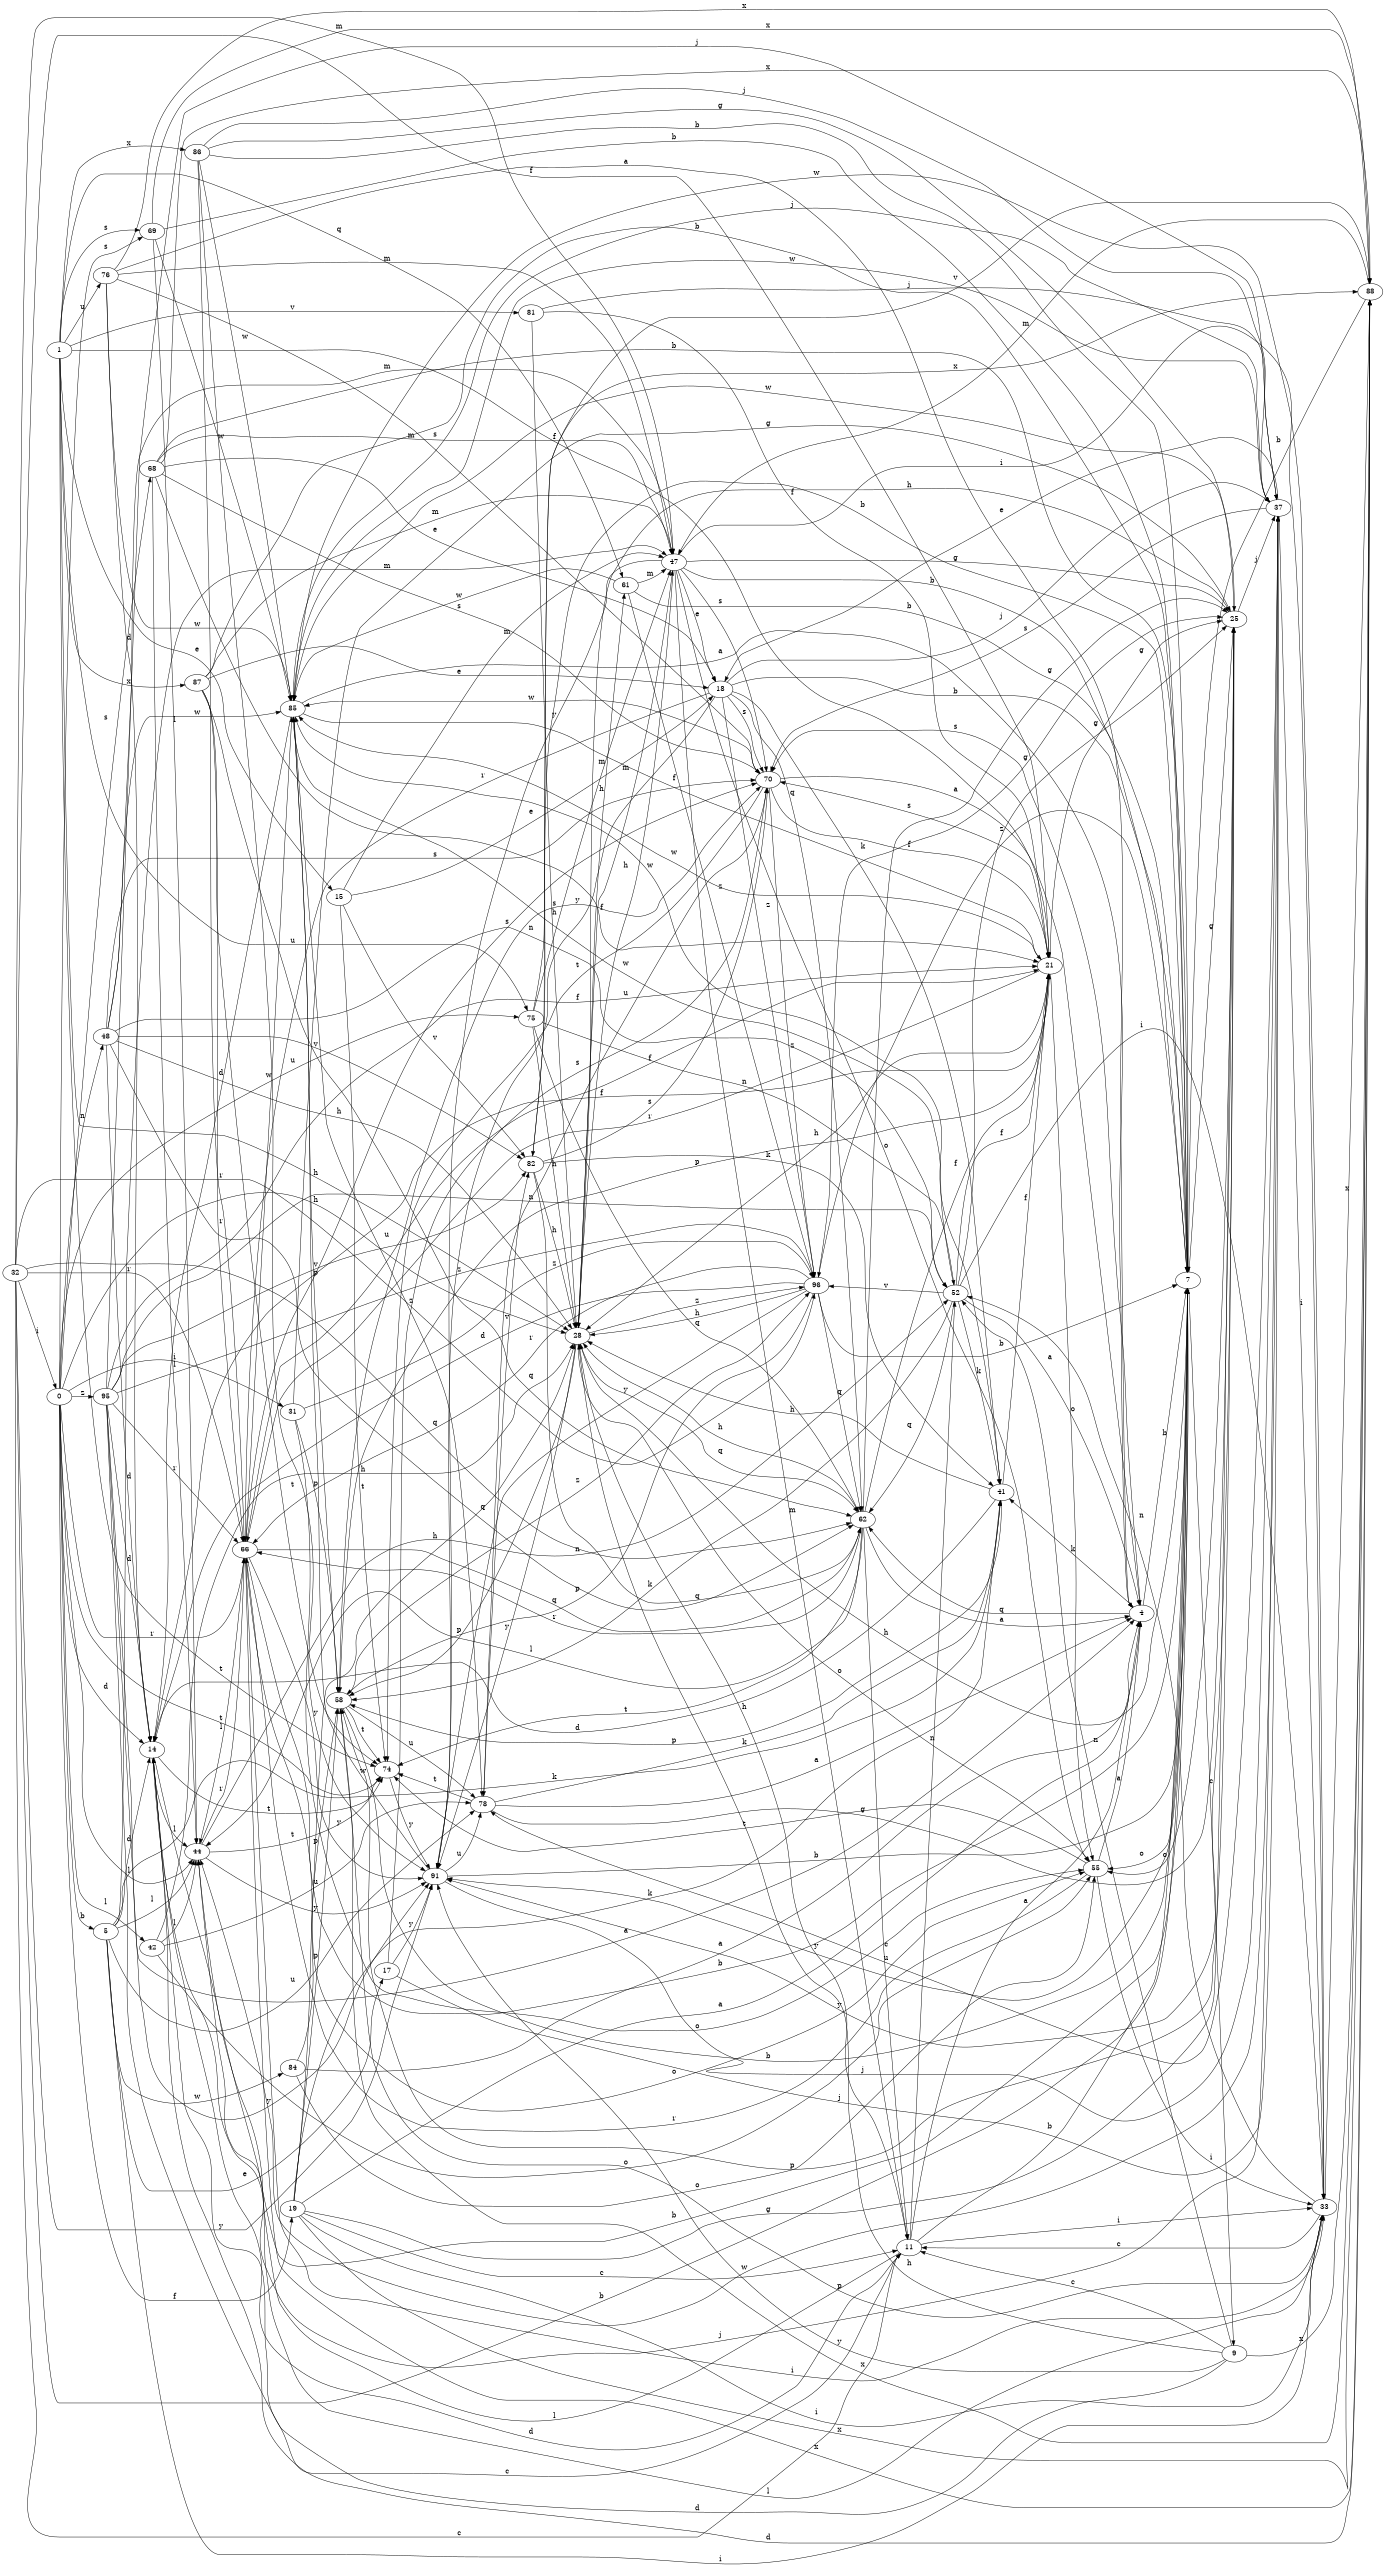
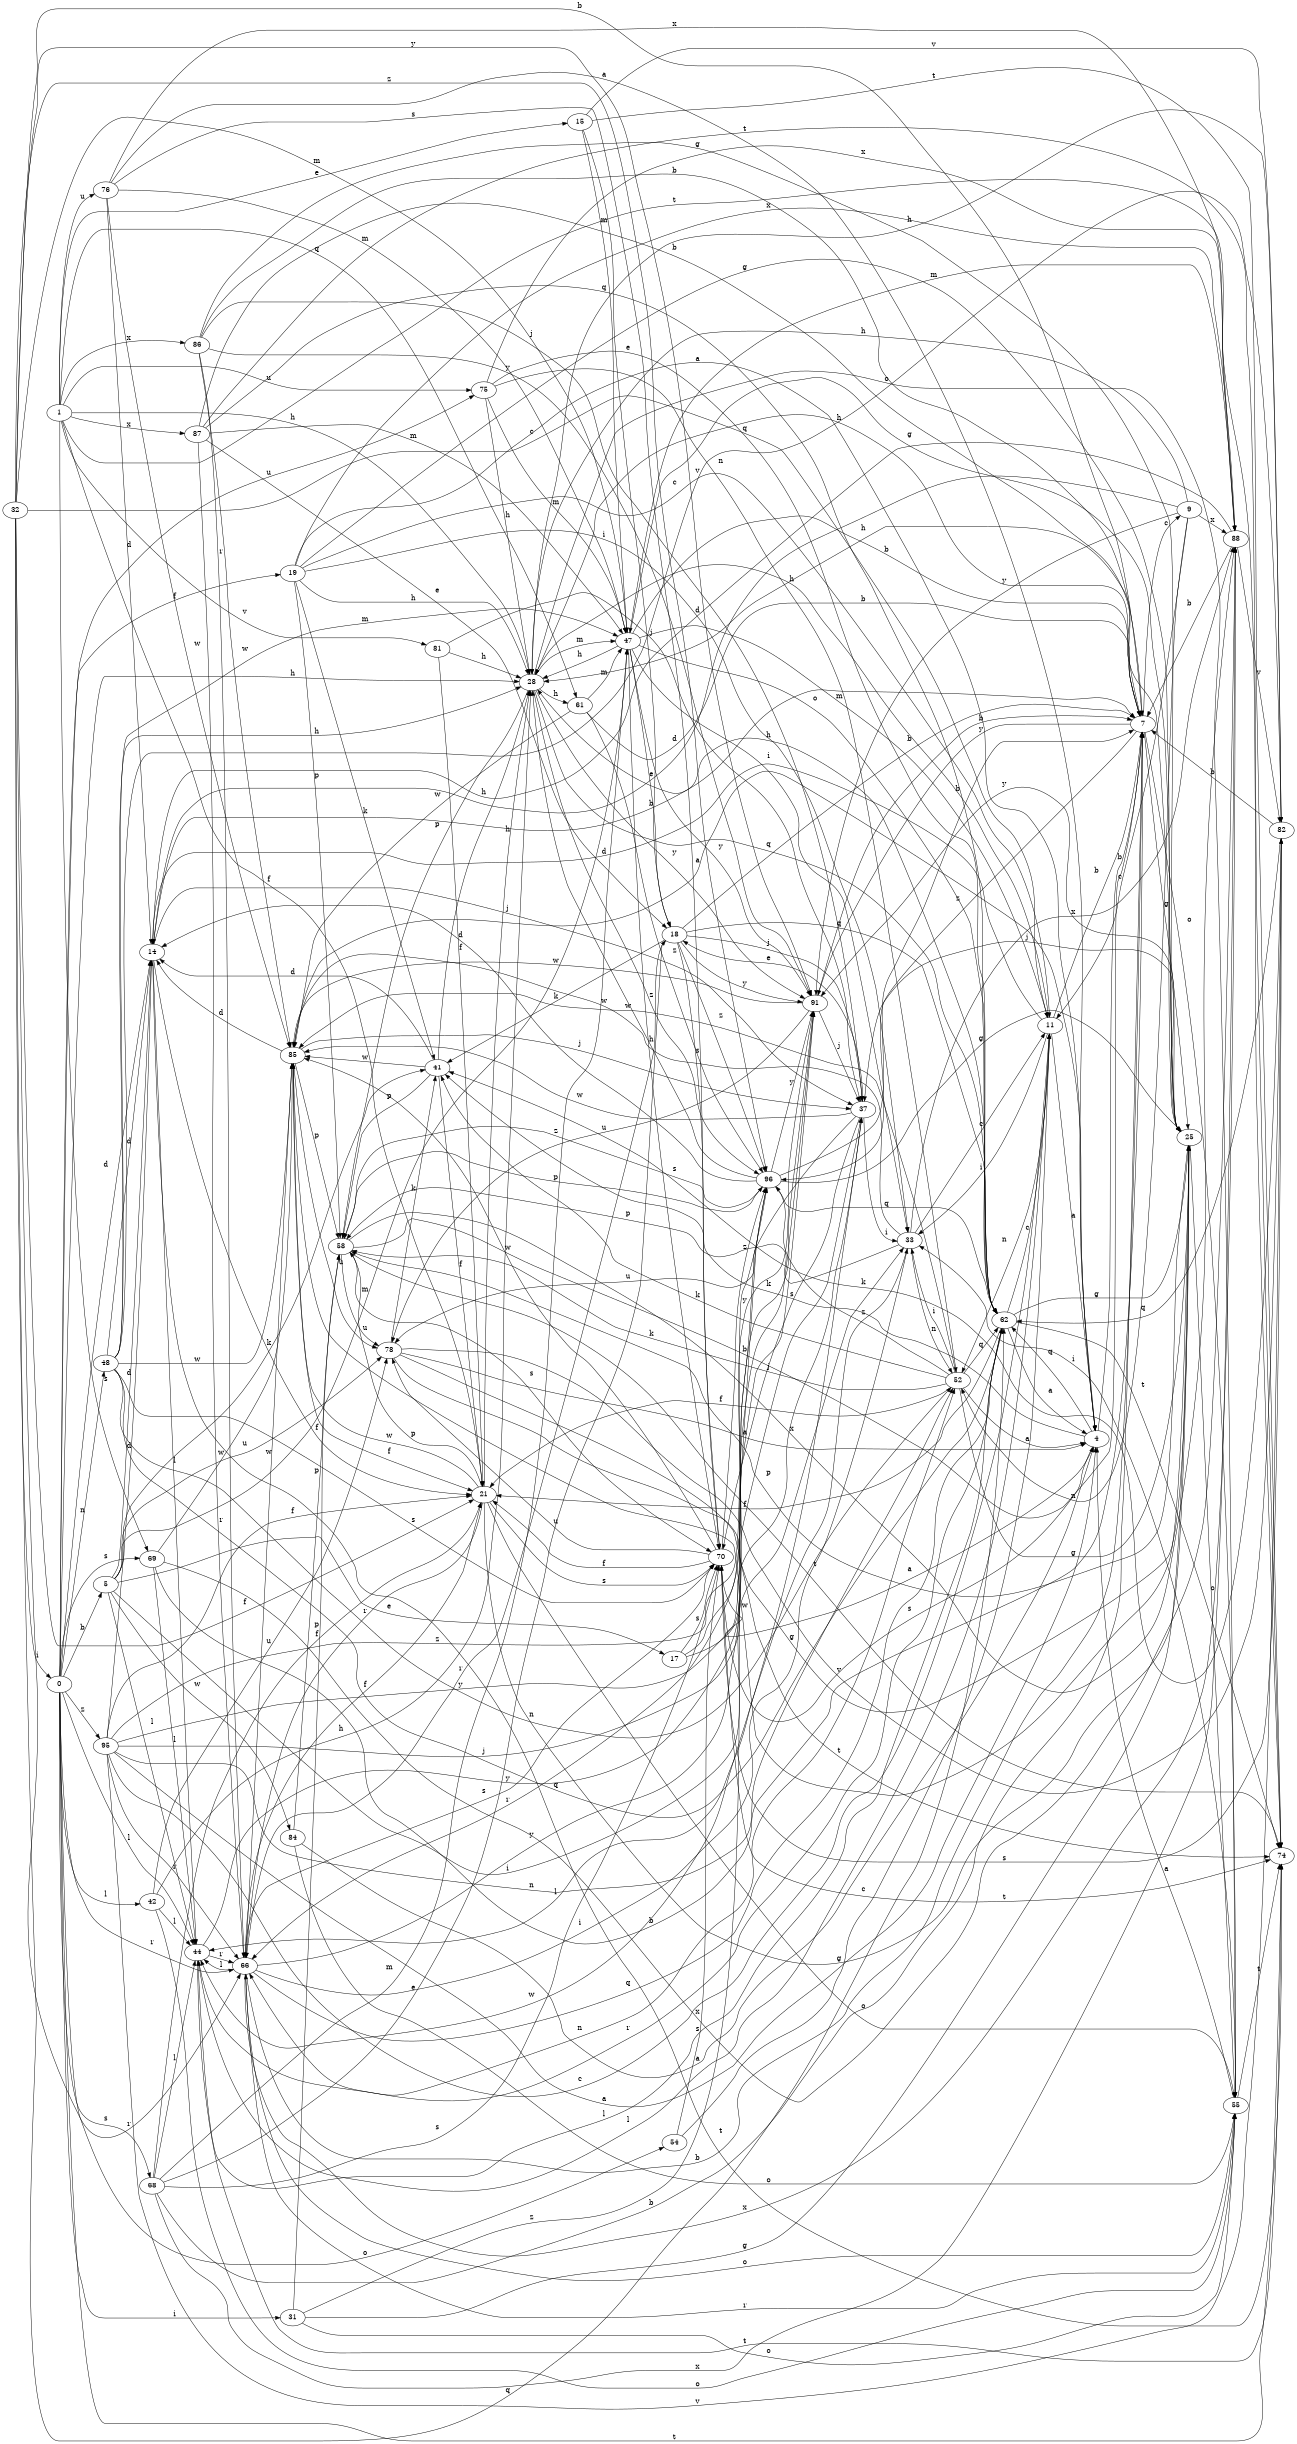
edge "47" -> "55": now "47" -> "62"
edge "52" -> "96": label "v" -> "z"
edge "74" -> "91": removed, label "y"
node "54": added
